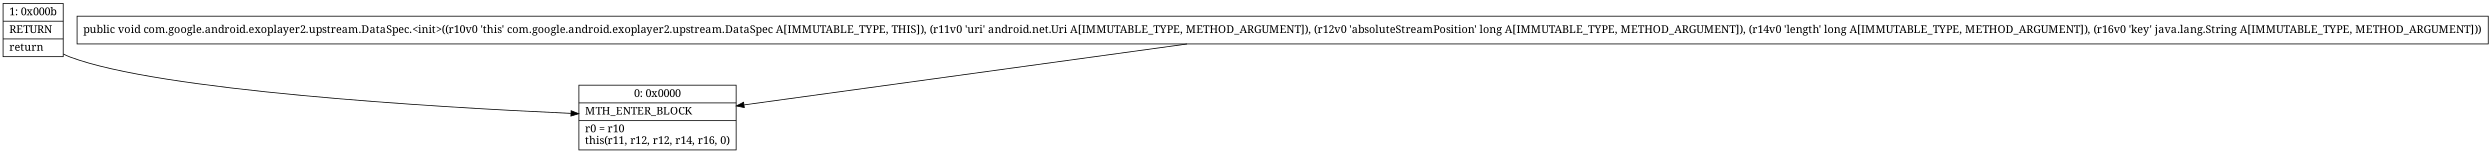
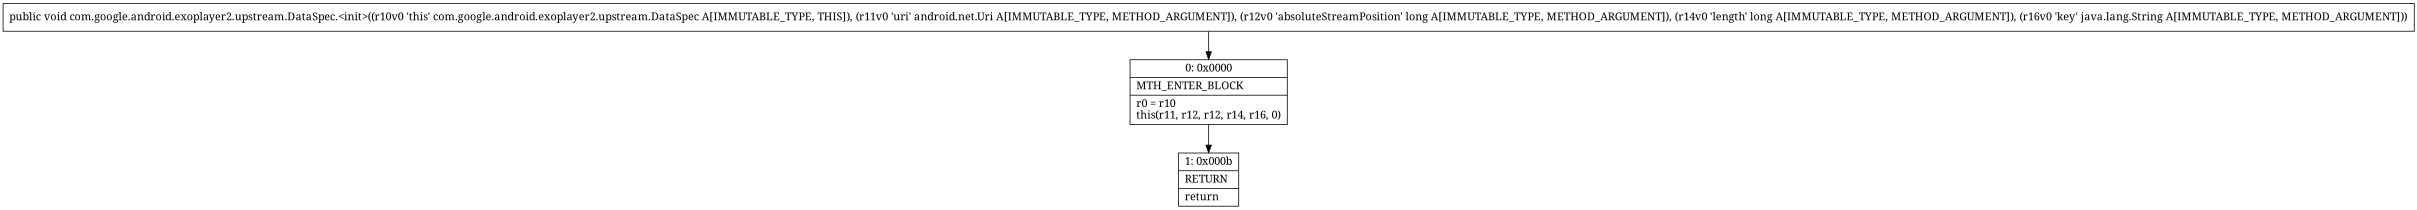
edge "1: 0x000b" -> "0: 0x0000": reversed
